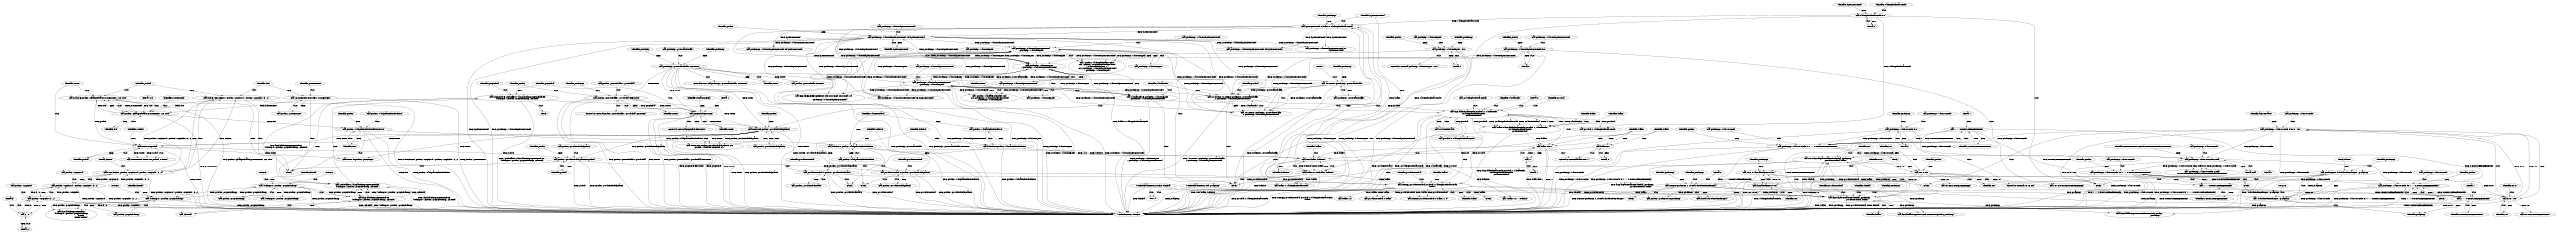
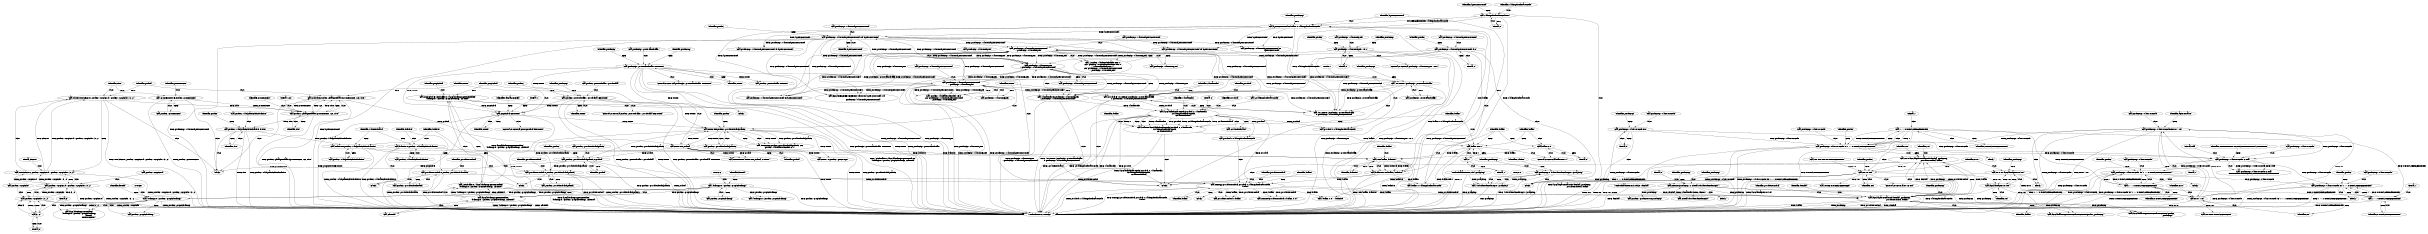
edge "(Call,u4_length_of_start_code = 0)" -> "(Call,bytes_consumed = buflen + u4_length_of_start_code)": label "DDG: u4_length_of_start_code" -> "INSUFFICIENTDATA: u4_length_of_start_code"
edge "(Call,buflen = MIN(buflen, buf_size))" -> "(Call,bytes_consumed = buflen + u4_length_of_start_code)": label "DDG: buflen" -> "AST: buflen"
edge "(Call,bytes_consumed = buflen + u4_length_of_start_code)" -> "(Call,buflen + u4_length_of_start_code)": removed, label "CFG:"
edge "(Identifier,u4_next_is_aud)" -> "(Call,ps_dec->u4_static_bits_buf_size)": now "(Identifier,u4_next_is_aud)" -> "(Call,buf_size = ps_dec->u4_static_bits_buf_size)"
node "(Identifier,IV_FAIL)": removed
node "(ControlStructure,if(ps_pic_buf == NULL))": label "(ControlStructure,if(ps_pic_buf == NULL))" -> "(ControlStructure,if(ps_output_buf == NULL))"
edge "(Call,buf_size = ps_dec->u4_dynamic_bits_buf_size)" -> "(Call,MIN(buflen, buf_size))": label "DDG: 128" -> "DDG: buf_size"
edge "(Call,buflen = 0)" -> "(Call,MIN(buflen, buf_size))": label "DDG: ret" -> "DDG: buflen"
node "(Block,u4_size)": label "(Block,u4_size)" -> "(Identifier,u4_size)"
edge "(Call,ps_dec_op->u4_error_code & 0xff)" -> "(Literal,0xff)": removed, label "CFG:"
node "1000613": removed
edge "(Call,ret != OK)" -> "(Call,ret != IVD_MEM_ALLOC_FAILED)": reversed
edge "(Call,sizeof(ivd_video_decode_op_t))" -> "(Call,memset(ps_dec_op, 0, sizeof(ivd_video_decode_op_t)))": label "AST: " -> "DDG: u4_max_ofst"
edge "(Call,memset(ps_dec_op, 0, sizeof(ivd_video_decode_op_t)))" -> "(Call,sizeof(ivd_video_decode_op_t))": label "CFG: " -> "DDG: 256000"
edge "(Call,error =  ih264d_map_error(ret))" -> "(MethodReturn,WORD32)": label "DDG: 1" -> "DDG: ih264d_map_error(ret)"
node "1000147": removed
node "(Call,buflen + 8)": removed
edge "(Call,(ivd_video_decode_op_t *)pv_api_op)" -> "(MethodReturn,WORD32)": label "DDG: pv_api_op" -> "MIN: pv_api_op"
edge "(Call,memset(ps_dec_op, 0, sizeof(ivd_video_decode_op_t)))" -> "(MethodReturn,WORD32)": removed, label "DDG: memset(ps_dec_op, 0, sizeof(ivd_video_decode_op_t))"
node "(Identifier,pv_api_op)": removed
